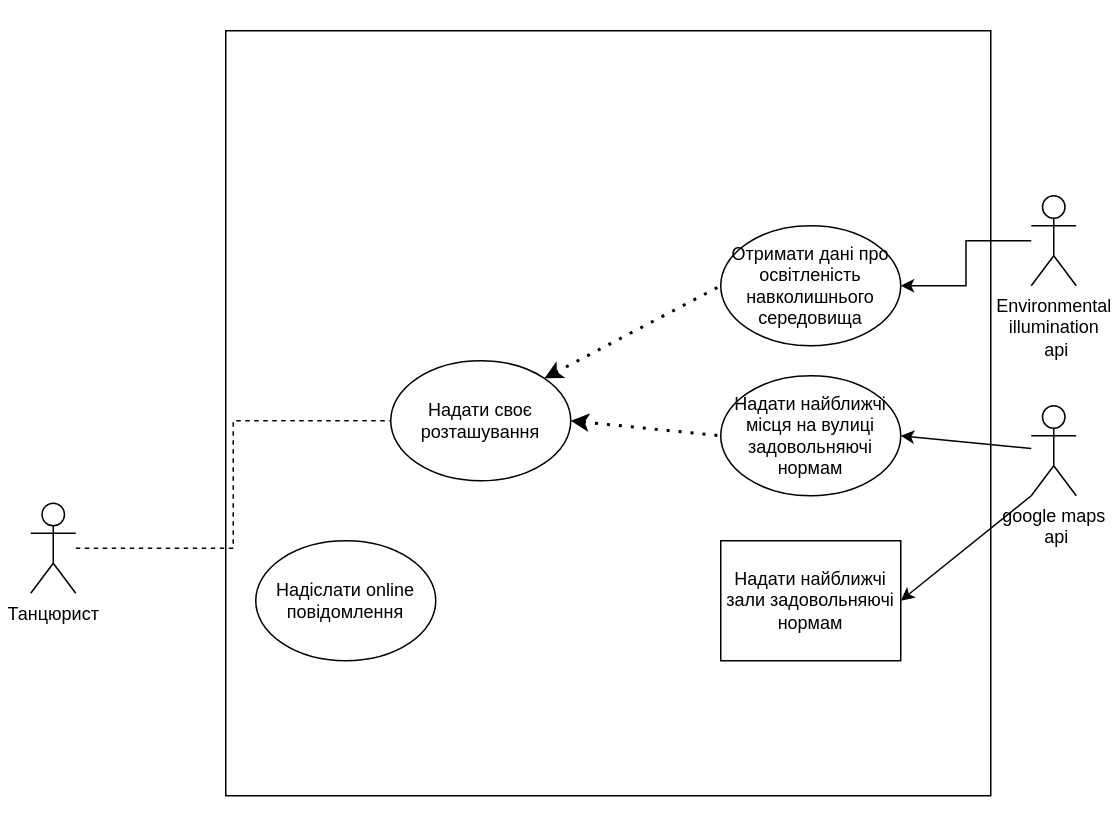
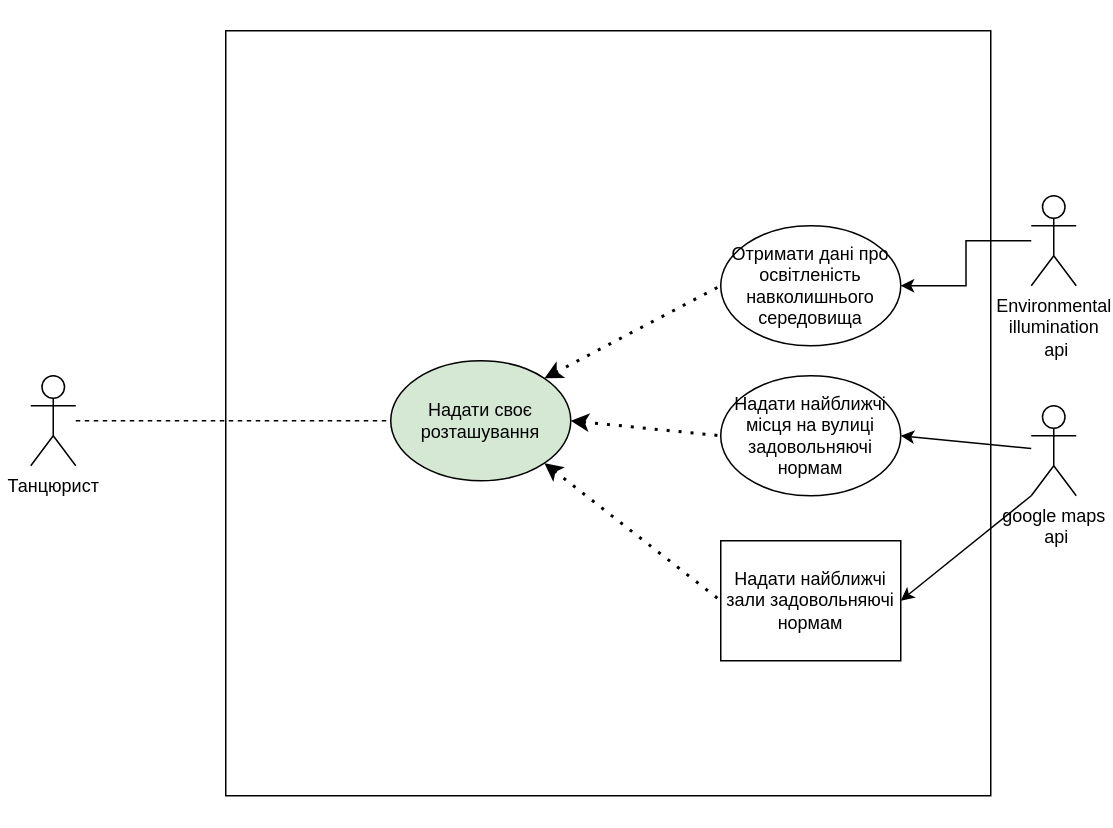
node "Надати своє розташування": fillcolor #ffffff -> #d5e8d4
edge "Надати найближчі зали задовольняючі нормам" -> "Надати своє розташування": added
node "Танцюрист": moved (53, 548) -> (53, 421)
node "Надіслати online повідомлення": removed
